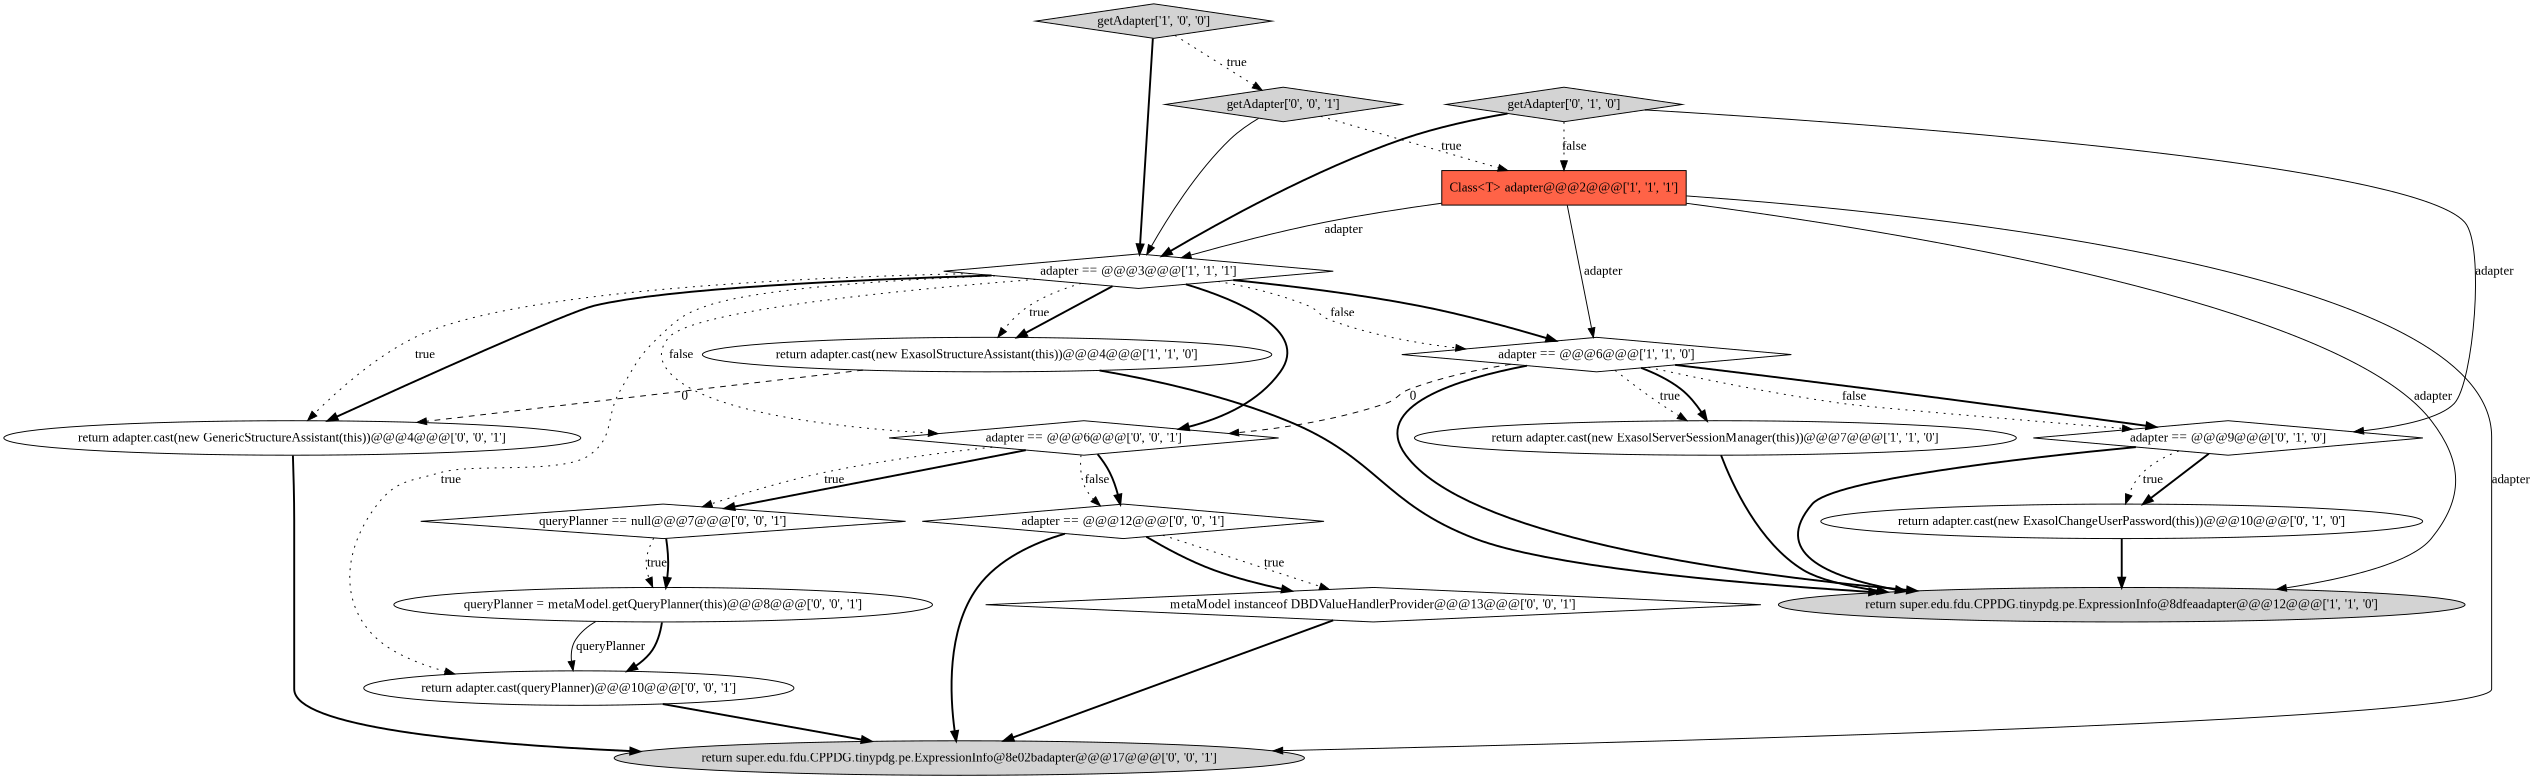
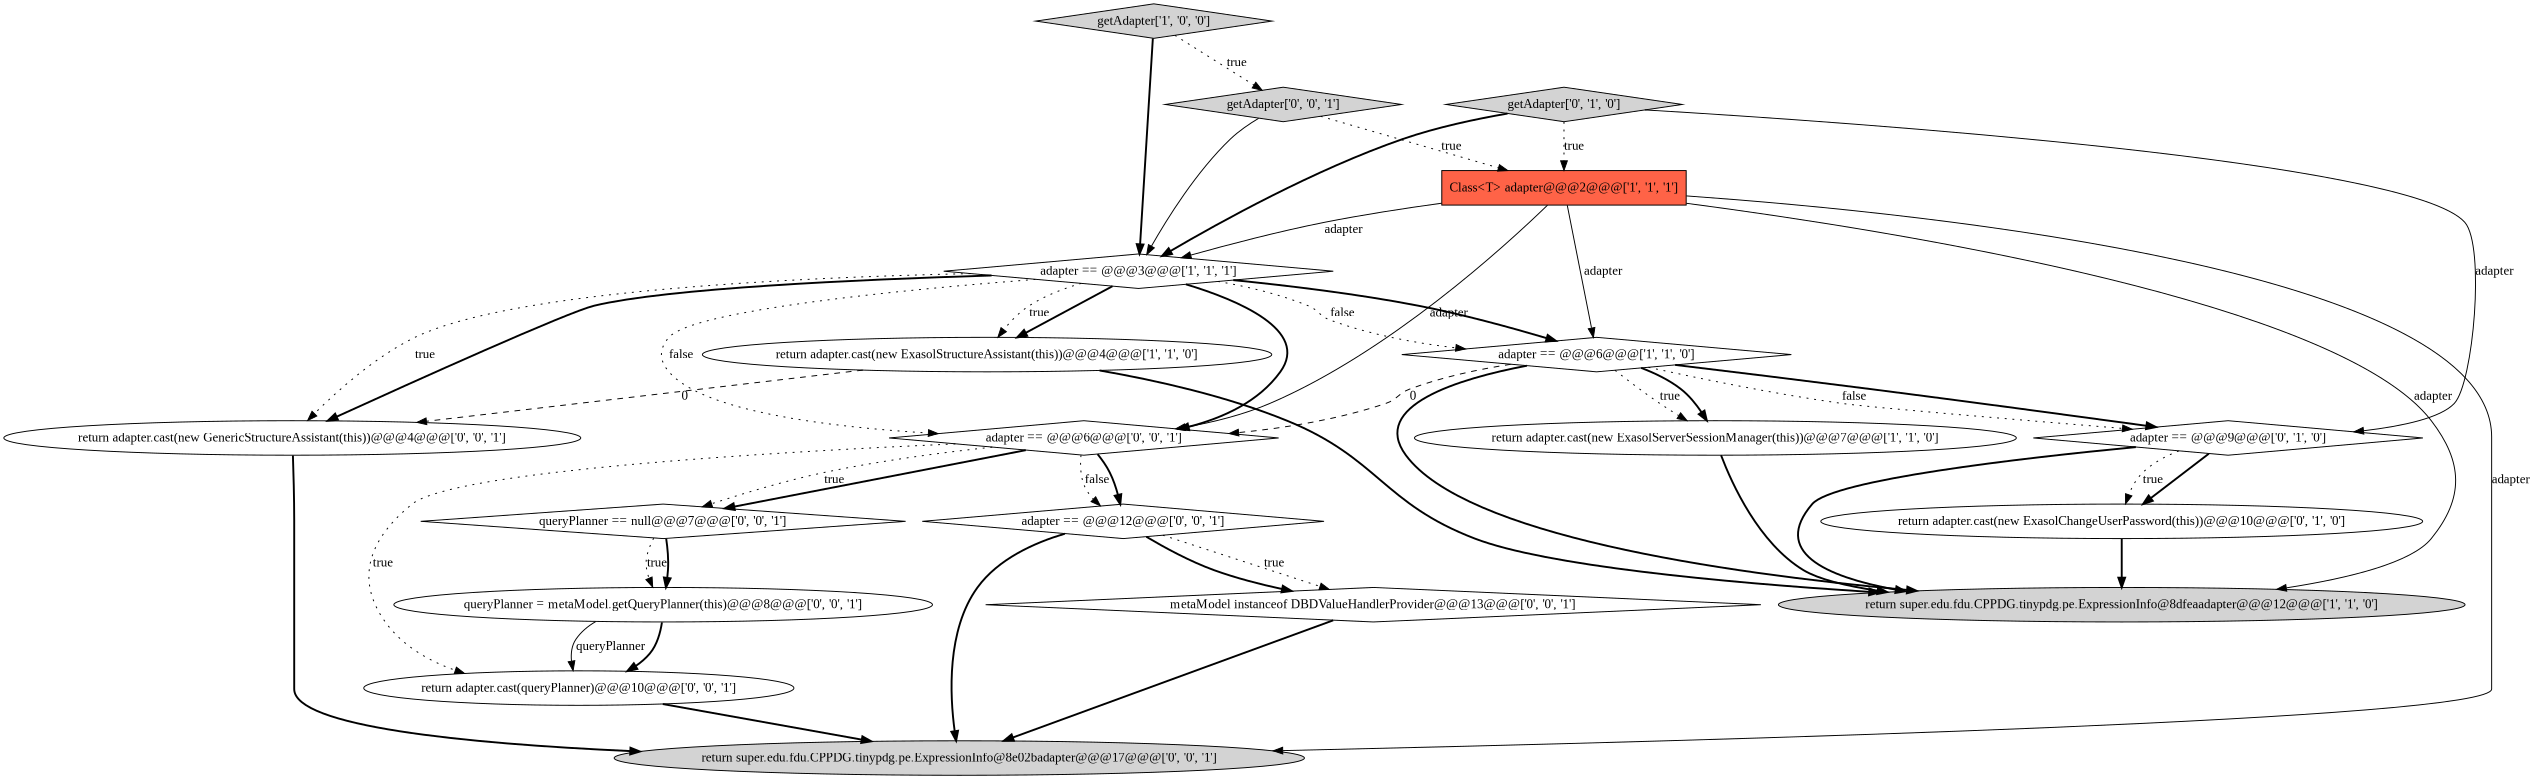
edge "getAdapter['0', '1', '0']" -> "Class<T> adapter@@@2@@@['1', '1', '1']": label "false" -> "true"
edge "Class<T> adapter@@@2@@@['1', '1', '1']" -> "adapter == @@@6@@@['0', '0', '1']": added, label "adapter"
edge "adapter == @@@3@@@['1', '1', '1']" -> "return adapter.cast(queryPlanner)@@@10@@@['0', '0', '1']": now "adapter == @@@6@@@['0', '0', '1']" -> "return adapter.cast(queryPlanner)@@@10@@@['0', '0', '1']"
